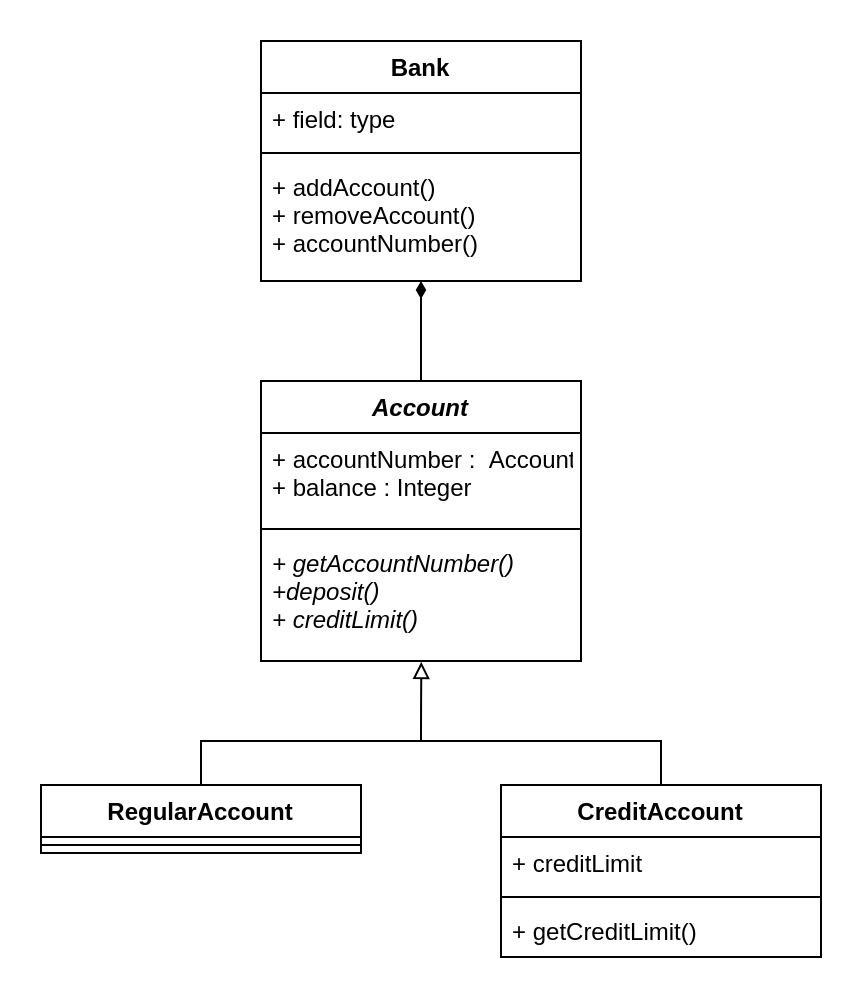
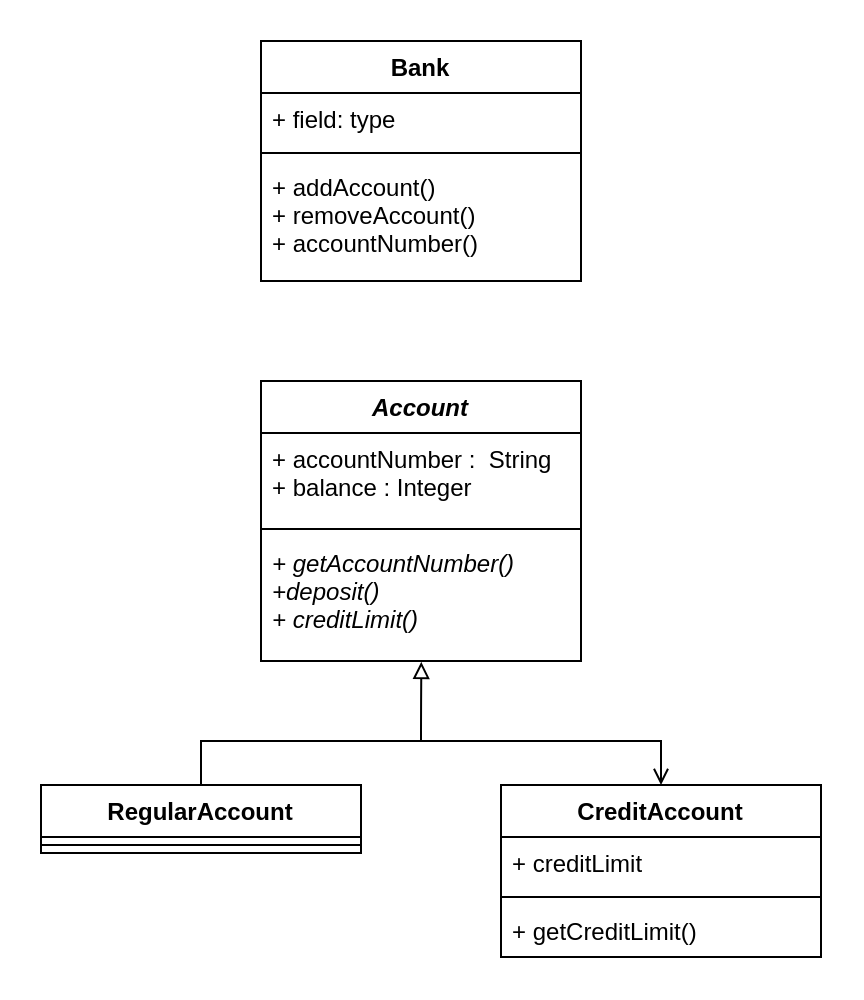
edge "Account" -> "+ addAccount() + removeAccount() + accountNumber()": removed
node "+ accountNumber : Account + balance : Integer": label "+ accountNumber : Account + balance : Integer" -> "+ accountNumber : String + balance : Integer"
edge "RegularAccount" -- "CreditAccount": arrowhead none -> open
